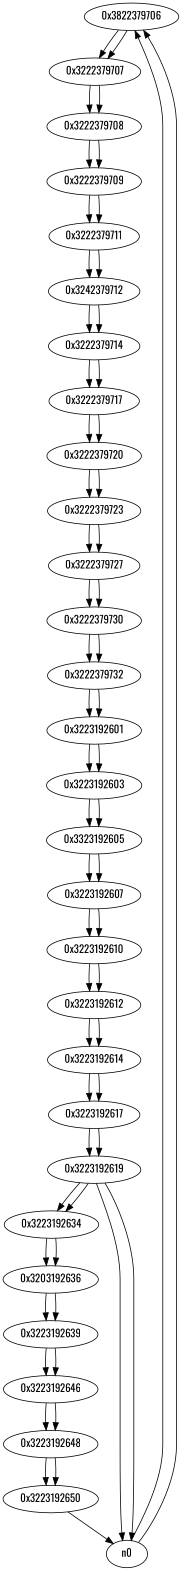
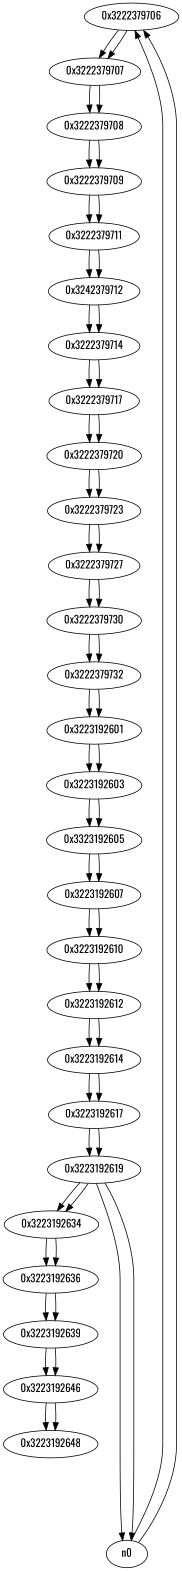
node "0x3822379706": label "0x3822379706" -> "0x3222379706"
node "0x3203192636": label "0x3203192636" -> "0x3223192636"
node "0x3223192650": removed
